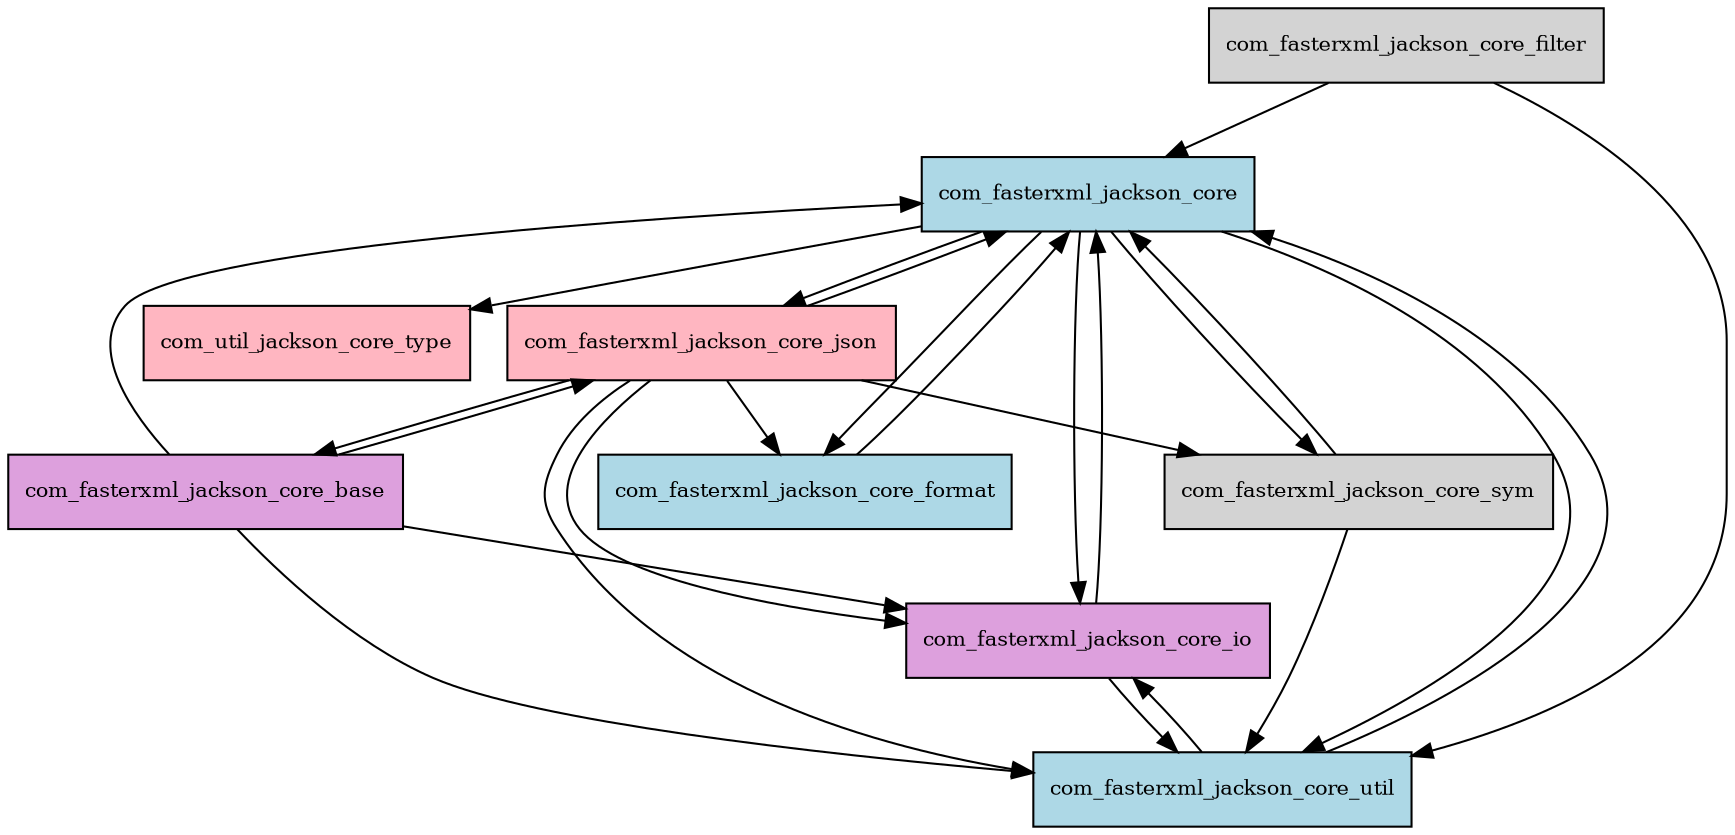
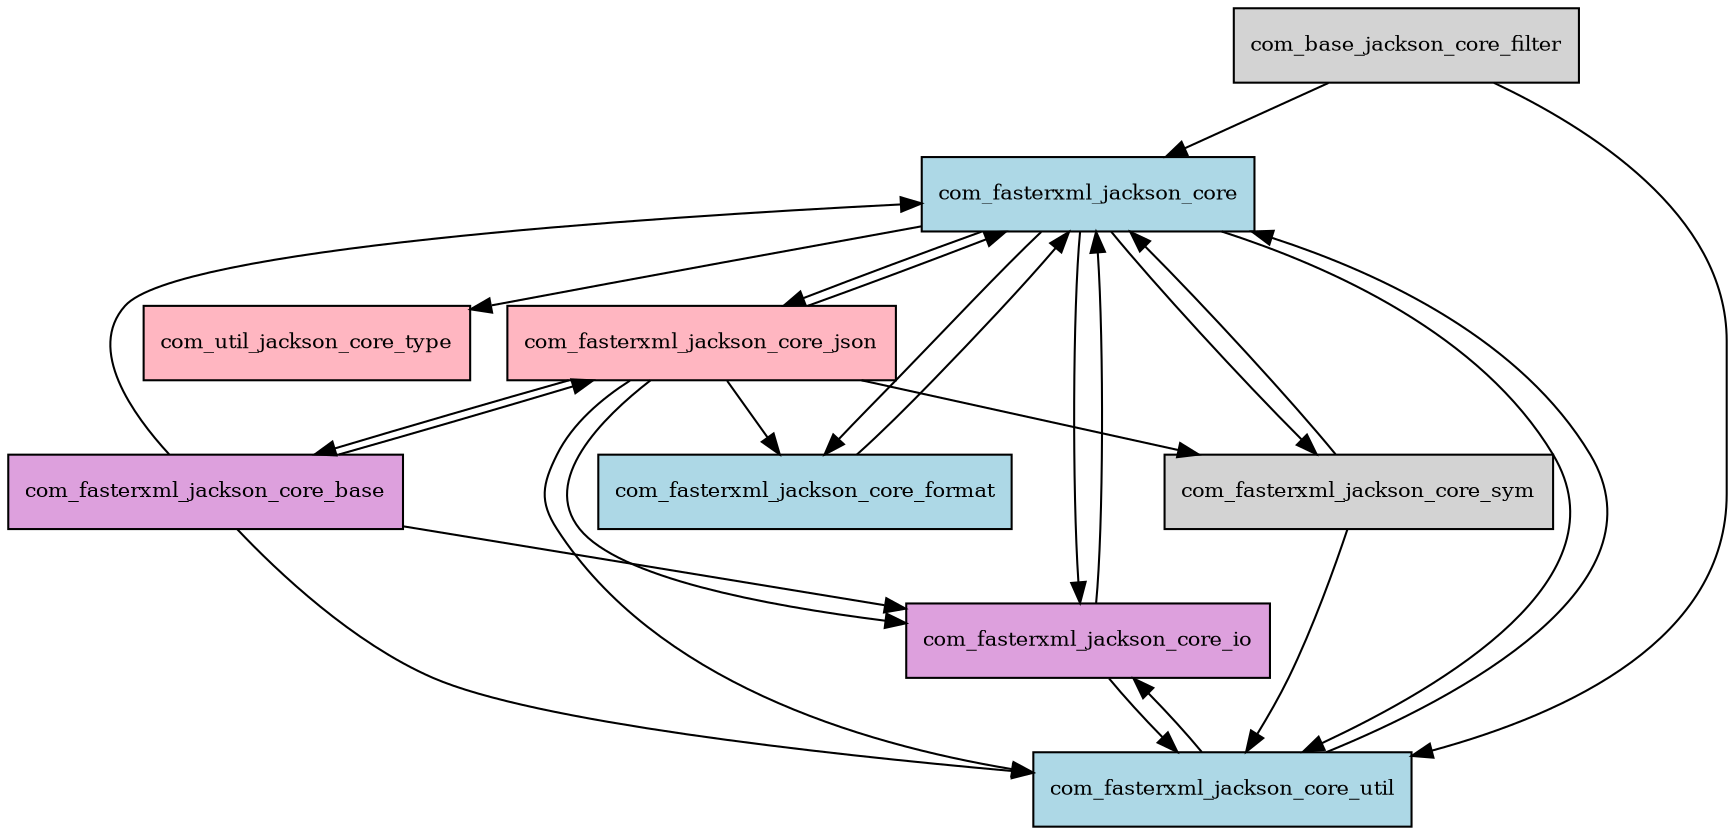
node "com_fasterxml_jackson_core_filter": label "com_fasterxml_jackson_core_filter" -> "com_base_jackson_core_filter"
